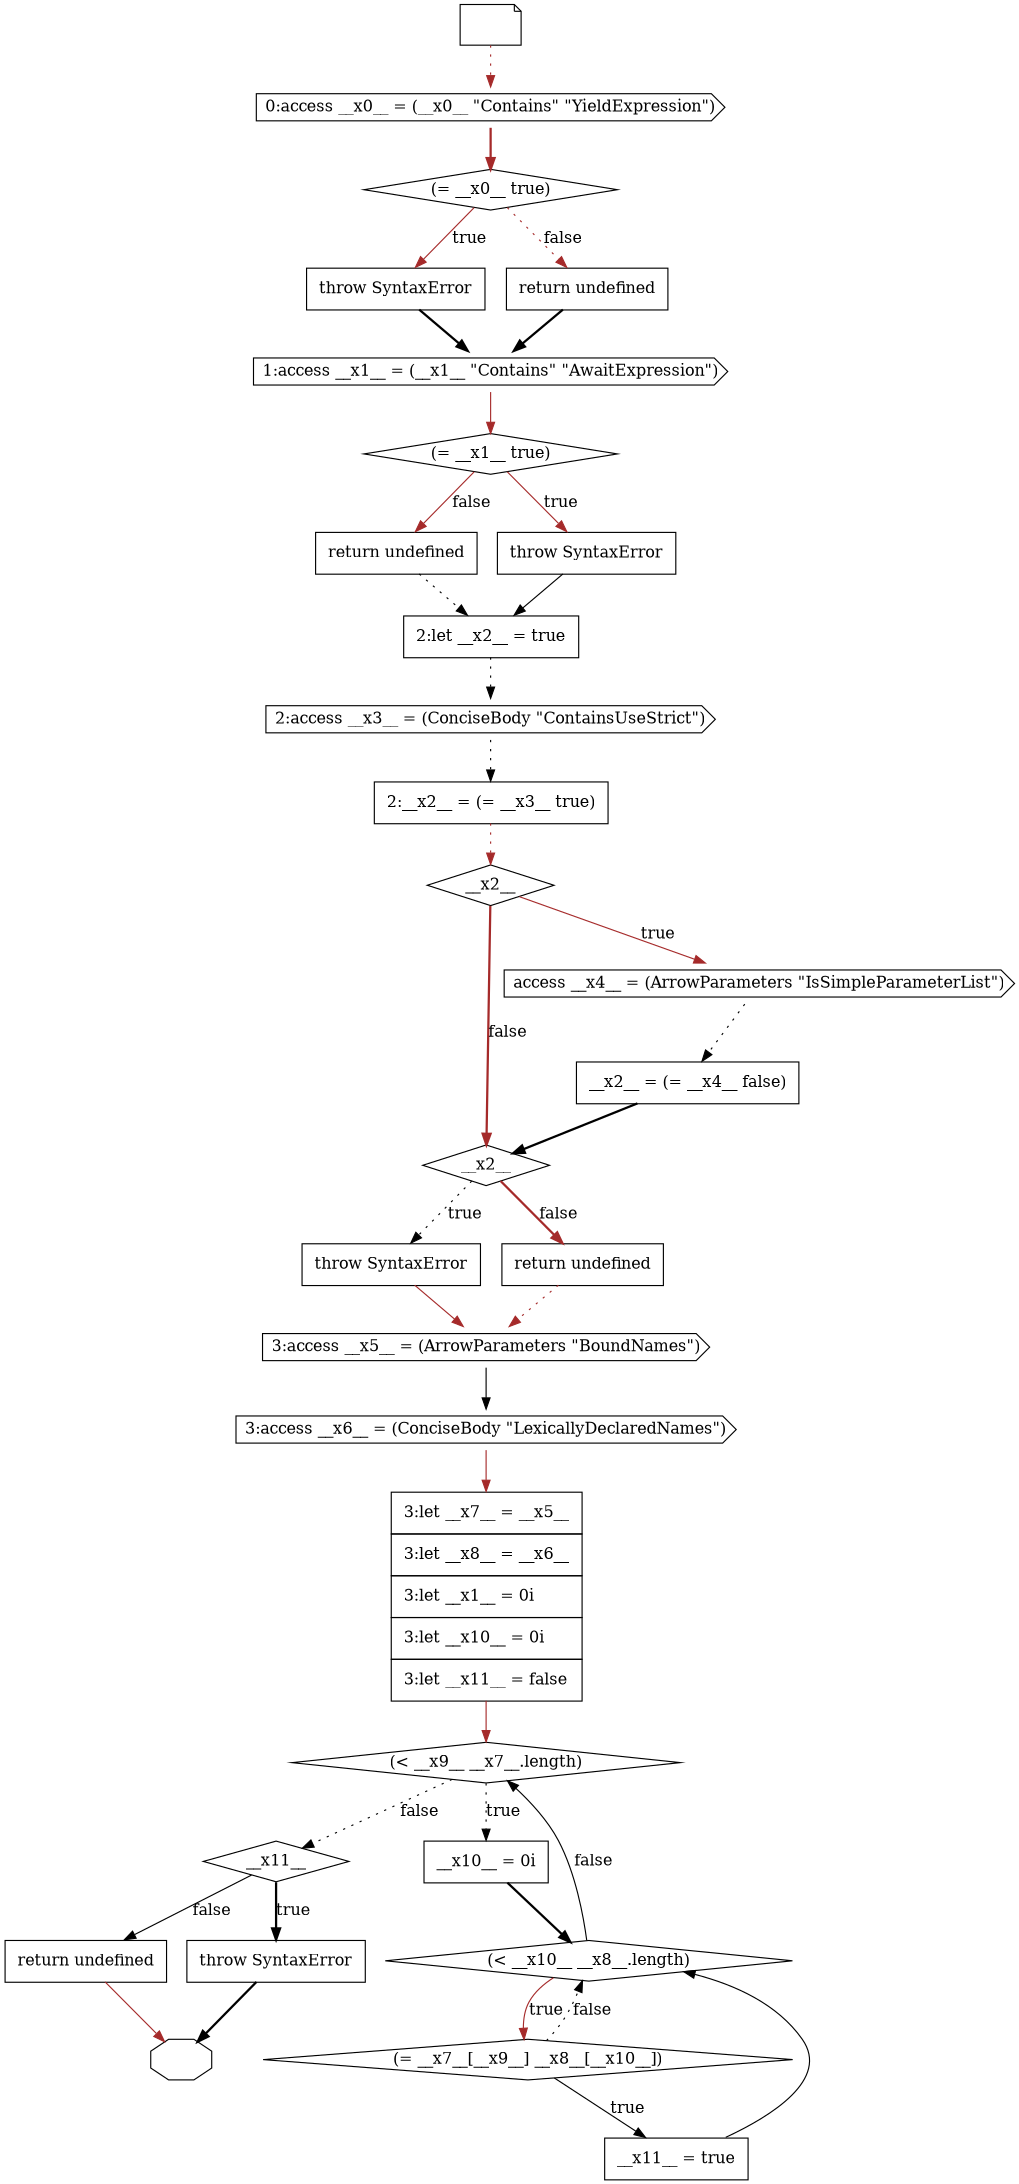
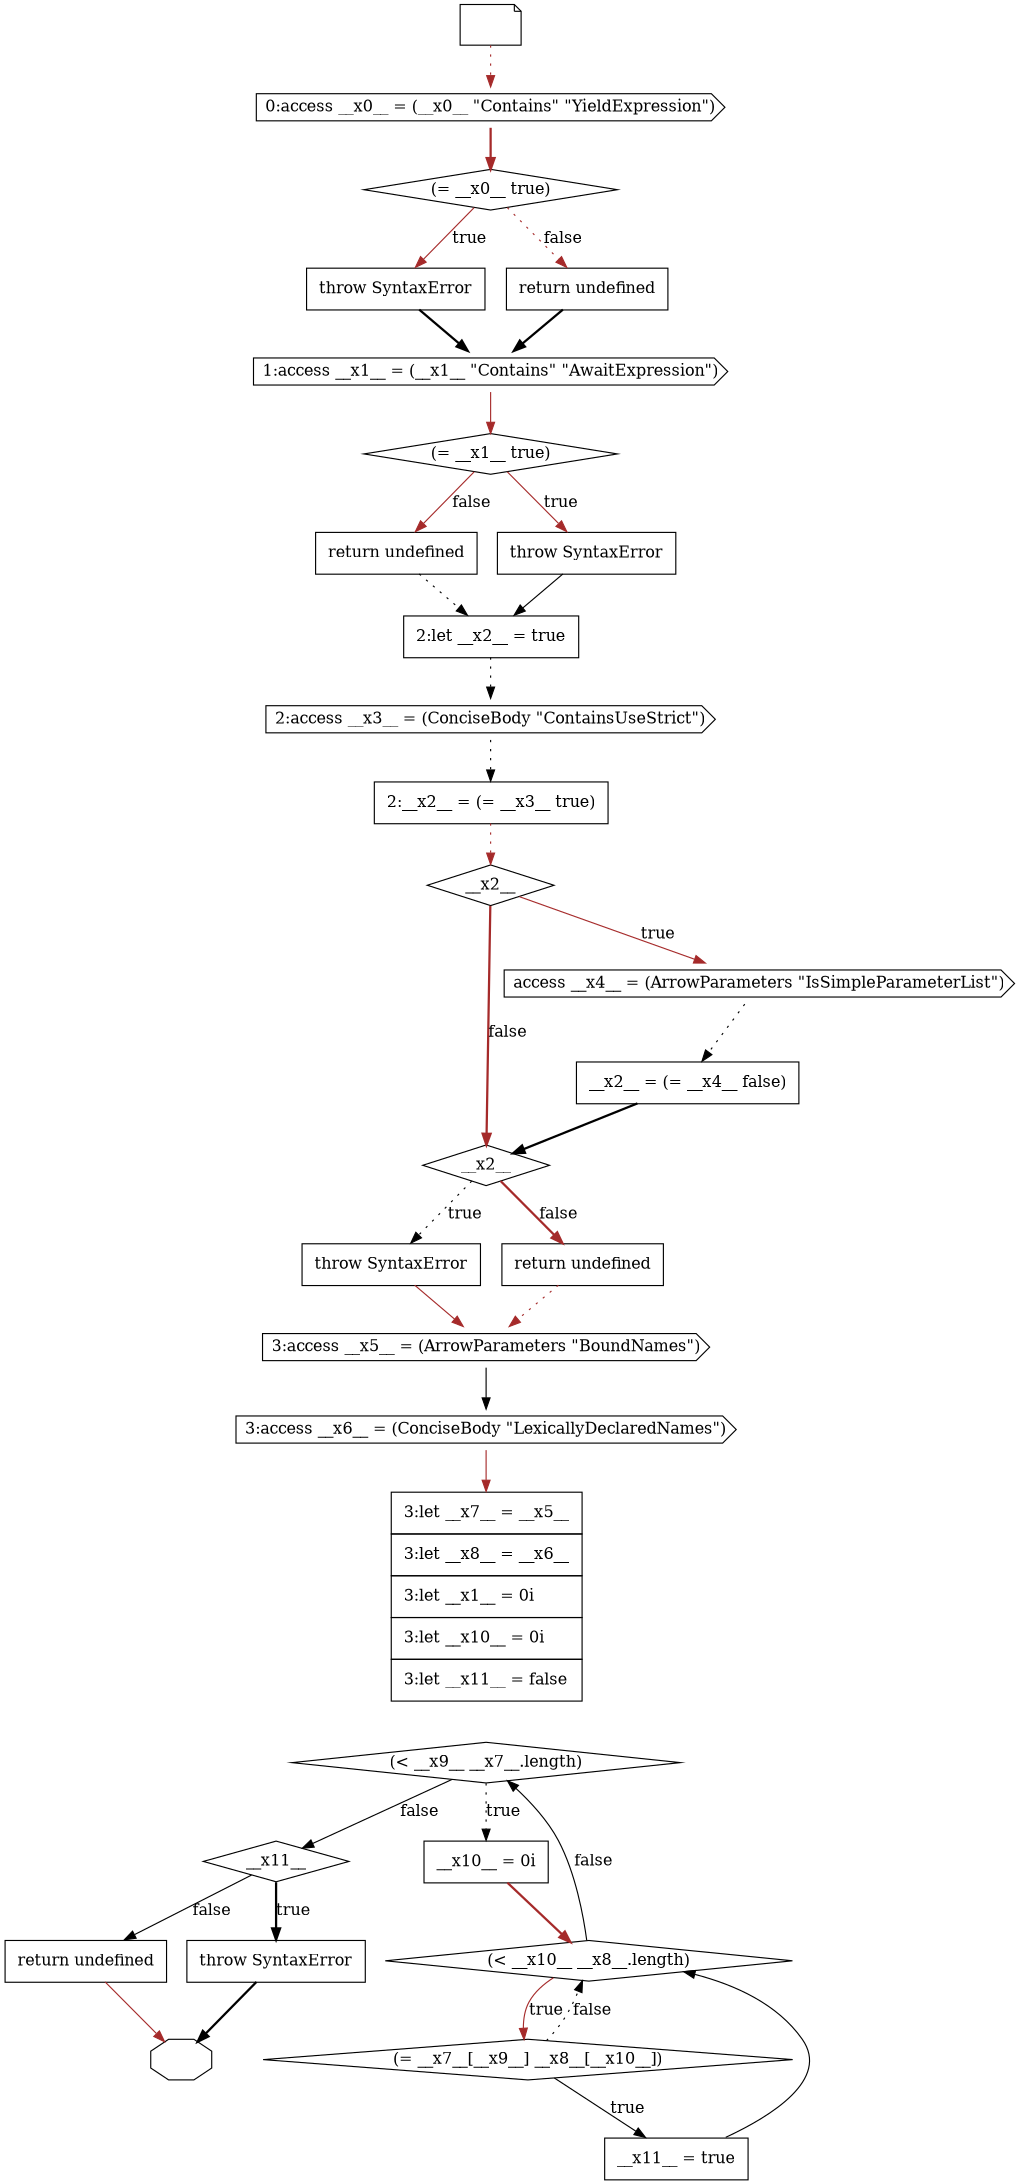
edge "3:let __x7__ = __x5__" -> "(< __x9__ __x7__.length)": removed
edge "(< __x9__ __x7__.length)" -> "__x11__": style dotted -> solid
edge "__x10__ = 0i" -> "(< __x10__ __x8__.length)": color black -> brown
